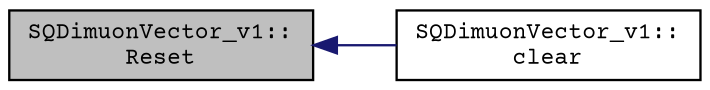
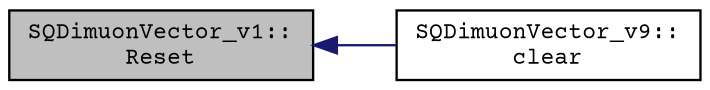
node "SQDimuonVector_v1:: clear": label "SQDimuonVector_v1:: clear" -> "SQDimuonVector_v9:: clear"
